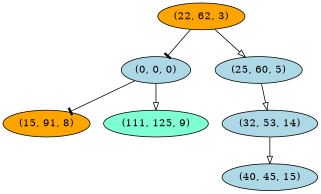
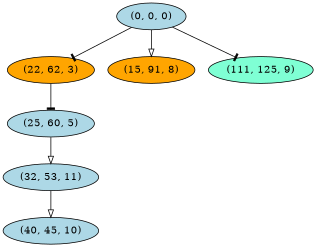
edge "(22, 62, 3)" -> "(25, 60, 5)": arrowhead onormal -> tee
edge "(22, 62, 3)" -> "(0, 0, 0)": reversed
edge "(0, 0, 0)" -> "(111, 125, 9)": arrowhead onormal -> tee
edge "(0, 0, 0)" -> "(15, 91, 8)": arrowhead tee -> onormal
node "(32, 53, 14)": label "(32, 53, 14)" -> "(32, 53, 11)"
node "(40, 45, 15)": label "(40, 45, 15)" -> "(40, 45, 10)"
